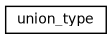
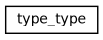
node "union_type": label "union_type" -> "type_type"
